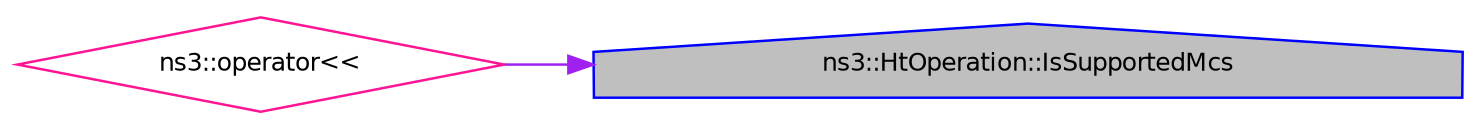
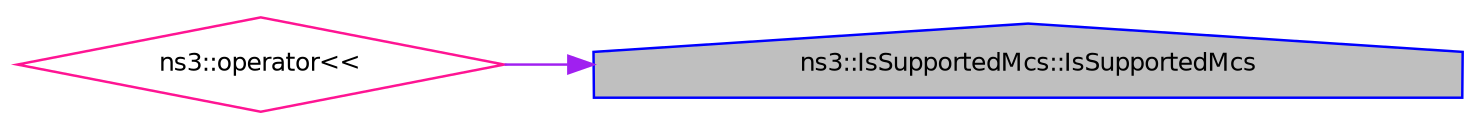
node "ns3::HtOperation::IsSupportedMcs": label "ns3::HtOperation::IsSupportedMcs" -> "ns3::IsSupportedMcs::IsSupportedMcs"
